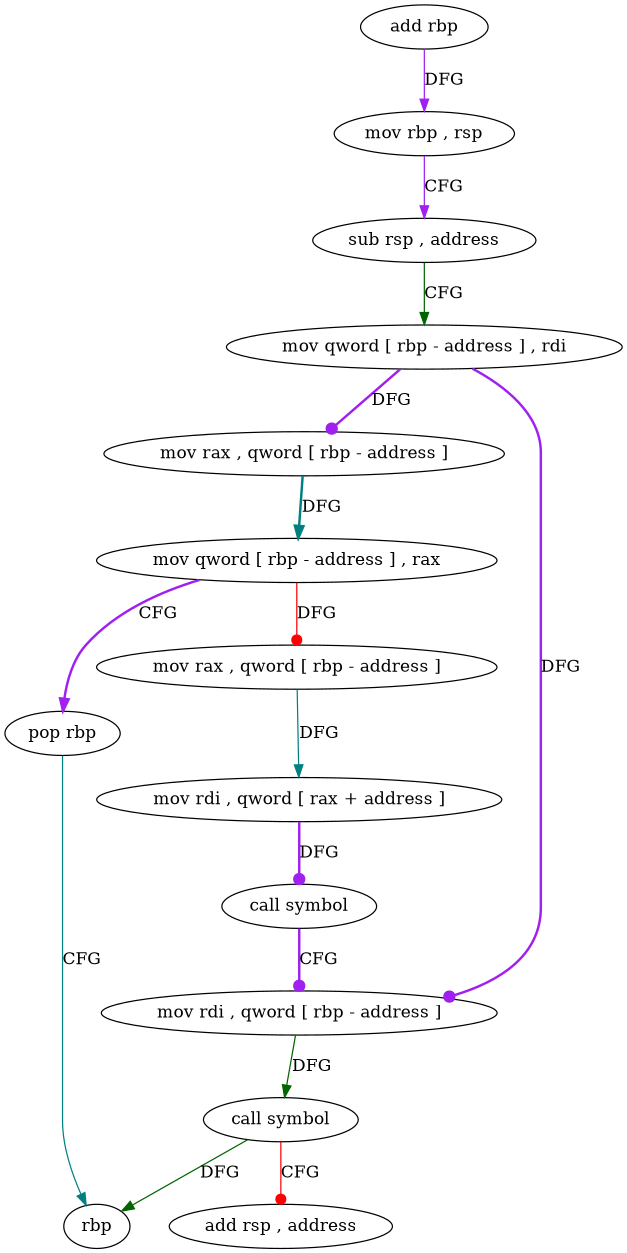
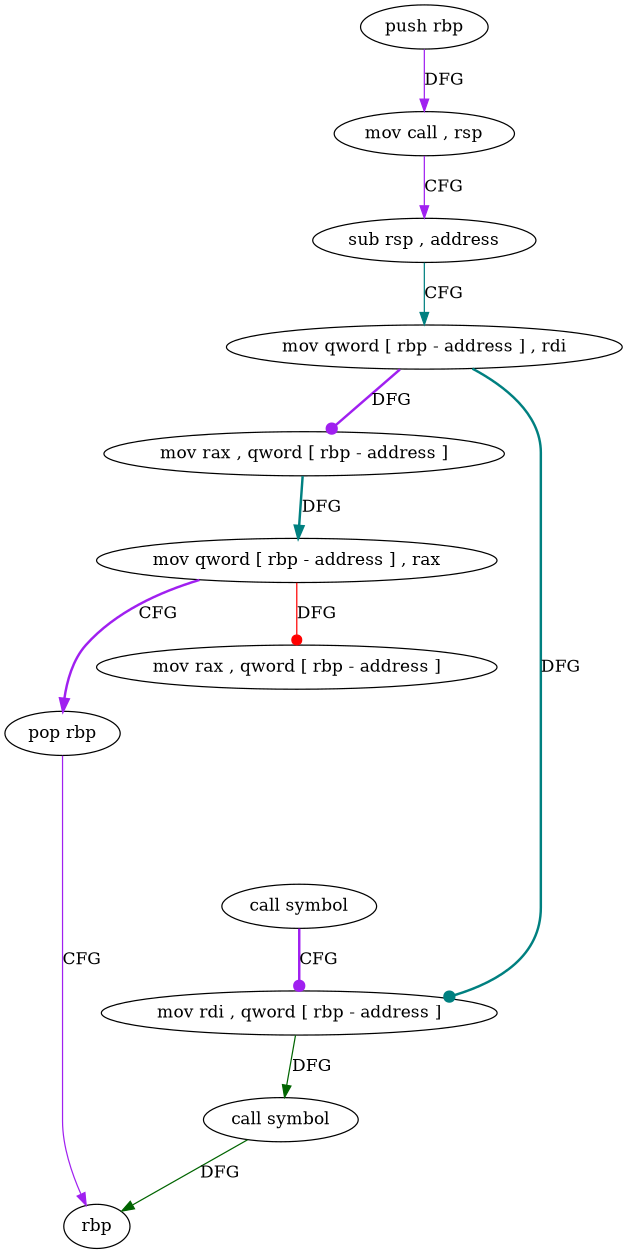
node "add rbp": label "add rbp" -> "push rbp"
node "mov rbp , rsp": label "mov rbp , rsp" -> "mov call , rsp"
edge "sub rsp , address" -> "mov qword [ rbp - address ] , rdi": color darkgreen -> teal
edge "mov qword [ rbp - address ] , rdi" -> "mov rdi , qword [ rbp - address ]": color purple -> teal
node "mov rdi , qword [ rax + address ]": removed
edge "pop rbp" -> "rbp": color teal -> purple
node "add rsp , address": removed
